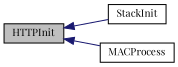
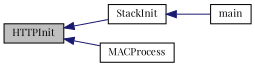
node "main": added
